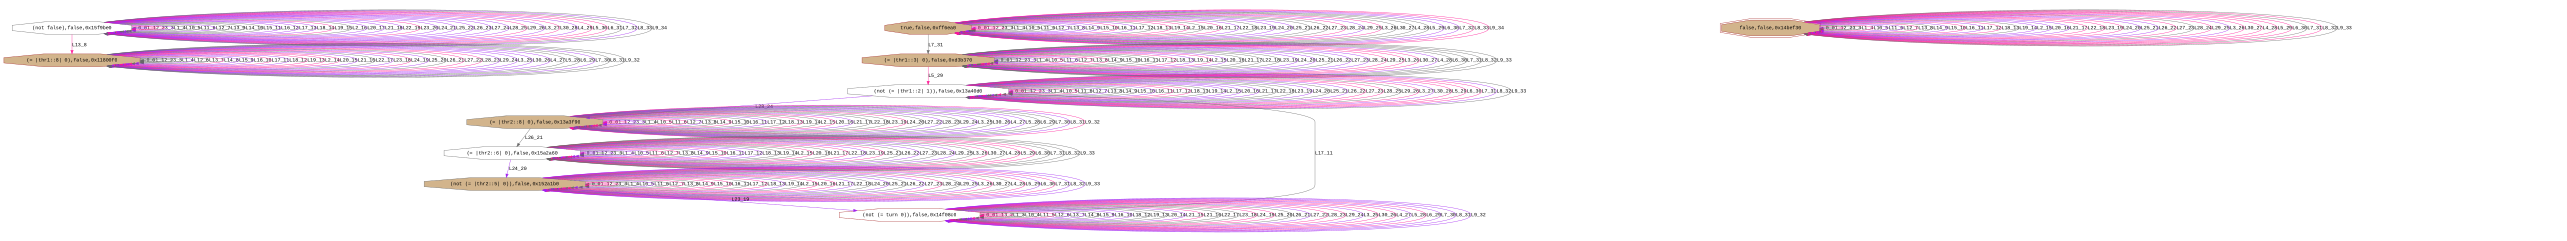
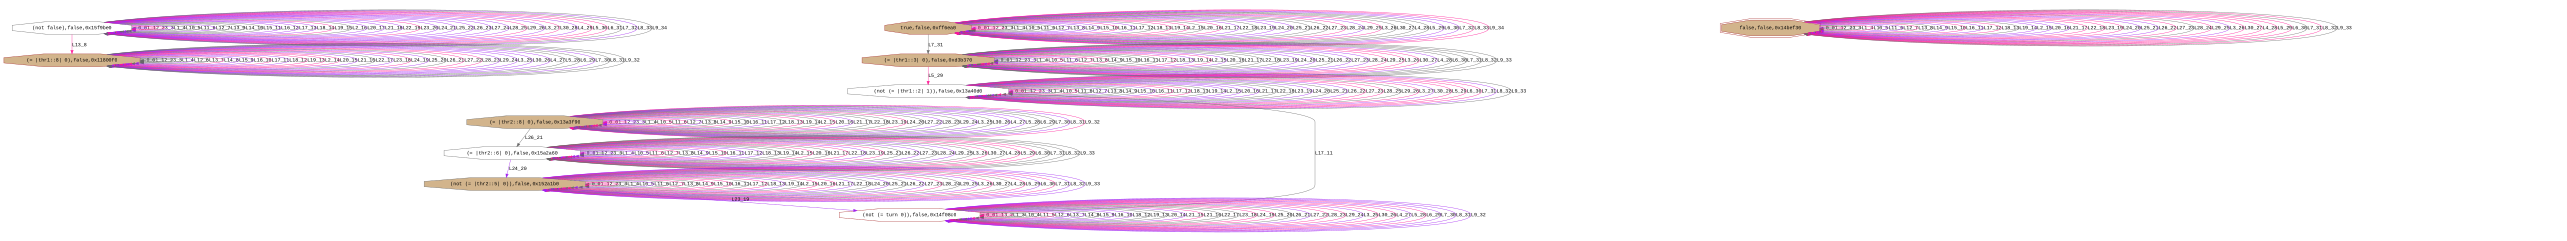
edge "(not (= |thr1::2| 1)),false,0x13a40d0" -> "(= |thr2::8| 0),false,0x13a3f90": removed, label "L28_24"
